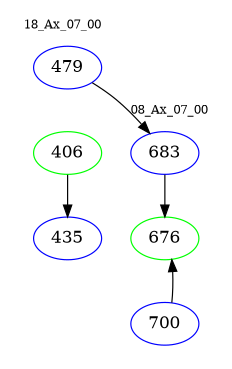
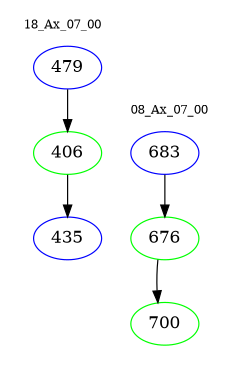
edge "479" -> "683": now "479" -> "406"
edge "700" -> "676": reversed
node "700": color blue -> green
